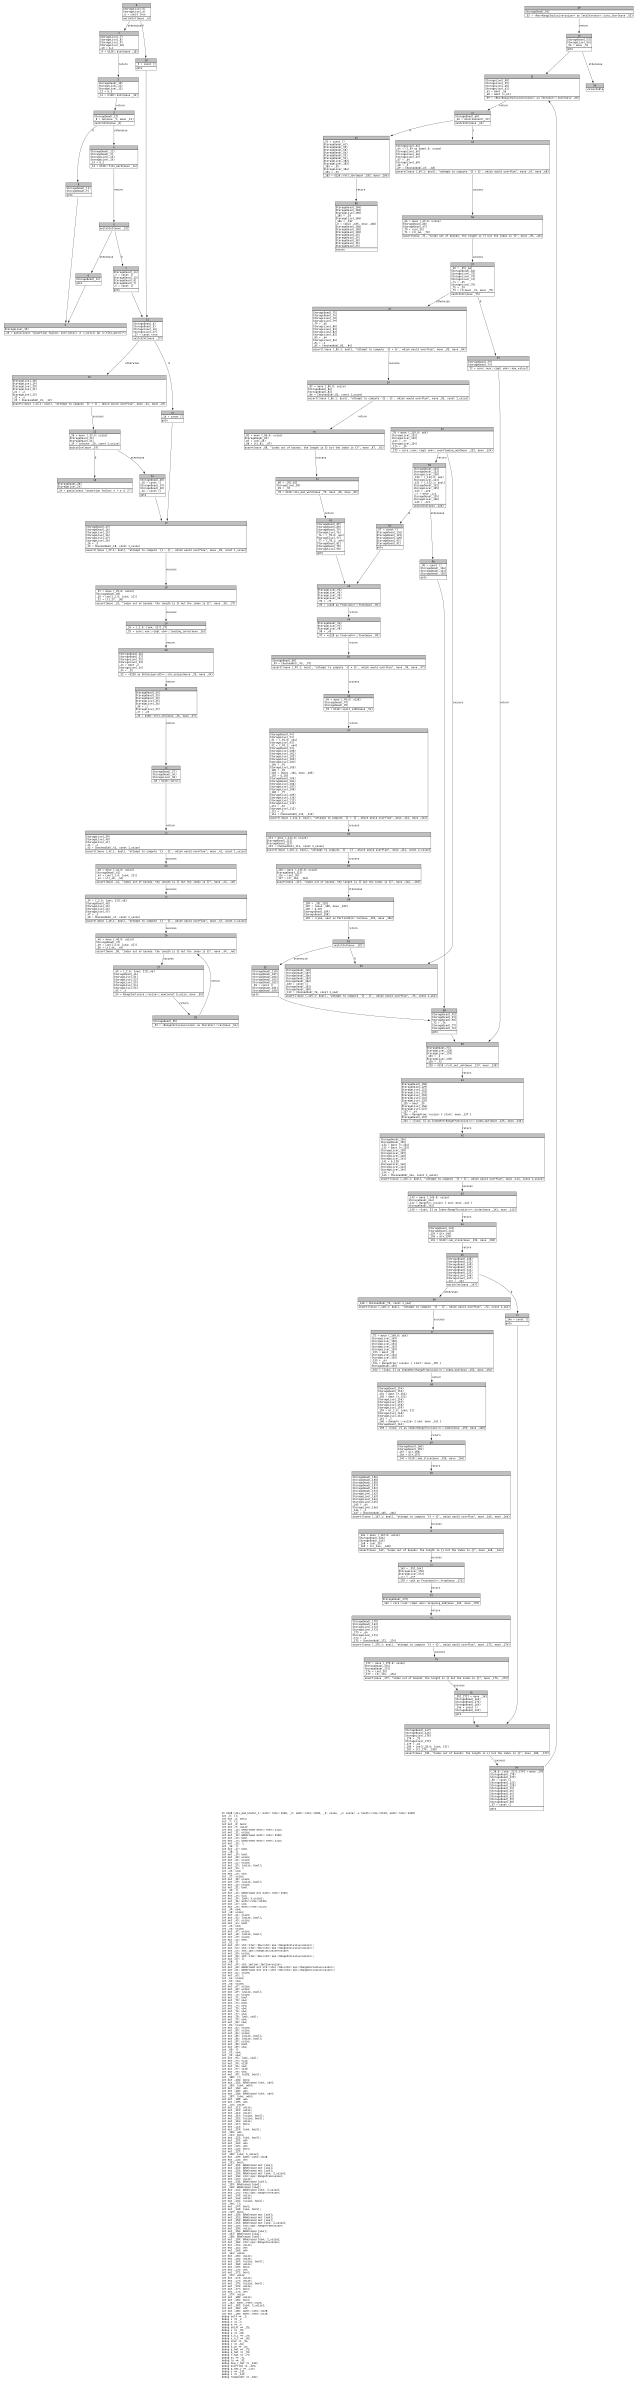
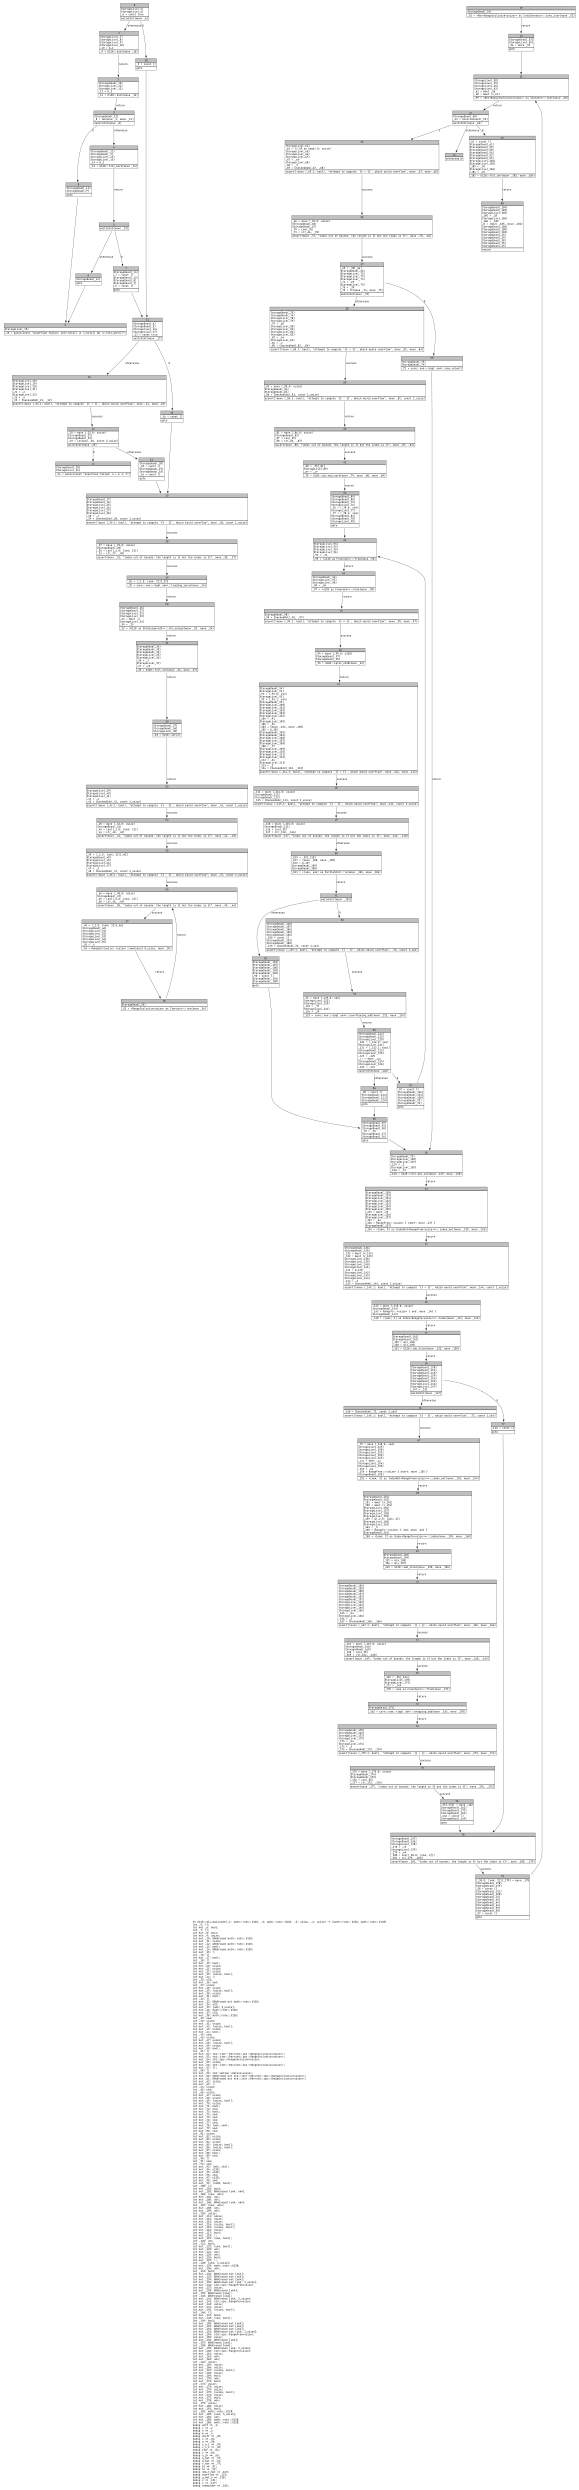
edge "30" -> "34": now "32" -> "34"
edge "54" -> "53": reversed
